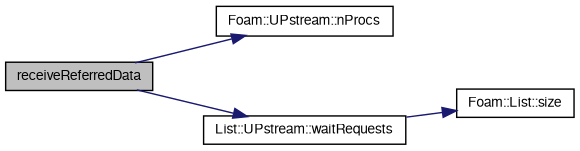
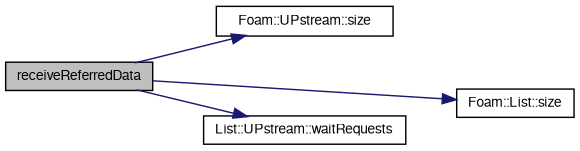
node "Foam::UPstream::nProcs": label "Foam::UPstream::nProcs" -> "Foam::UPstream::size"
edge "List::UPstream::waitRequests" -> "Foam::List::size": now "receiveReferredData" -> "Foam::List::size"
